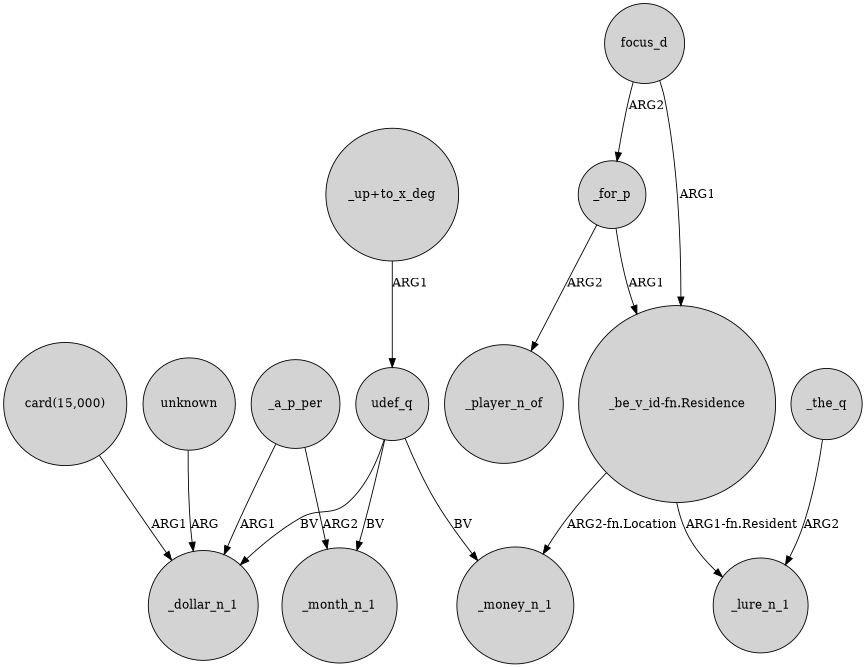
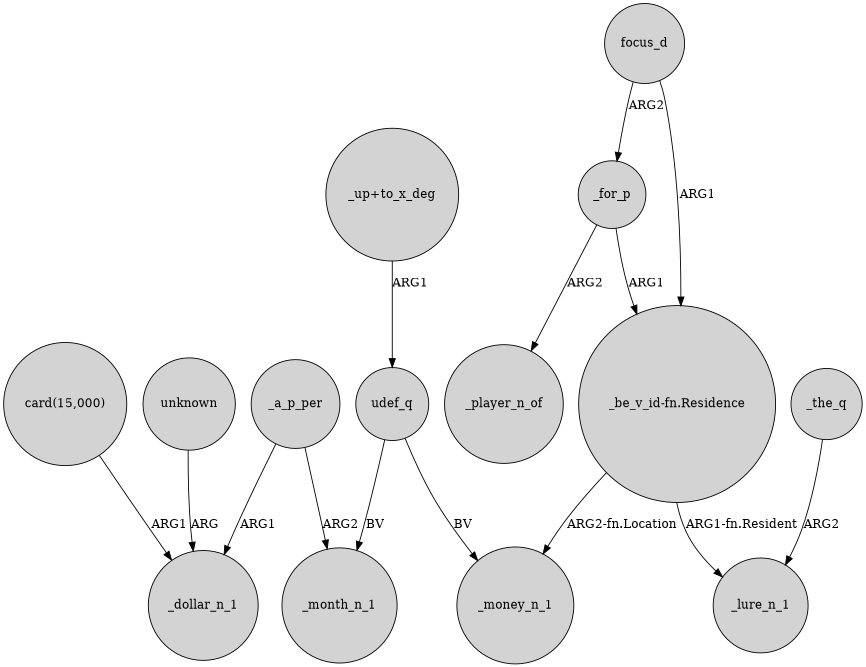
edge "udef_q" -> "_dollar_n_1": removed, label "BV"
